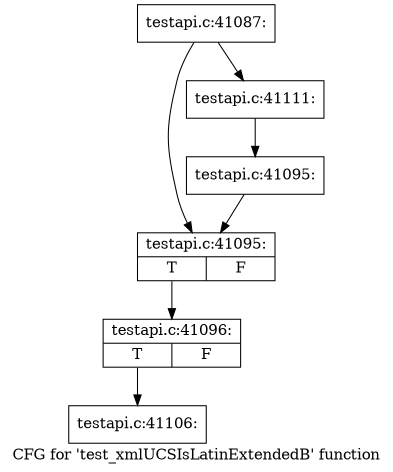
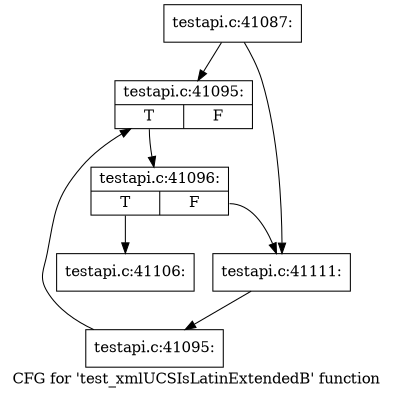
edge "testapi.c:41096:" -> "testapi.c:41111:": added
